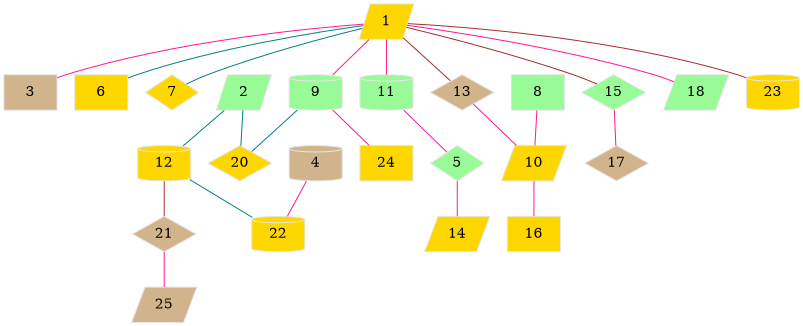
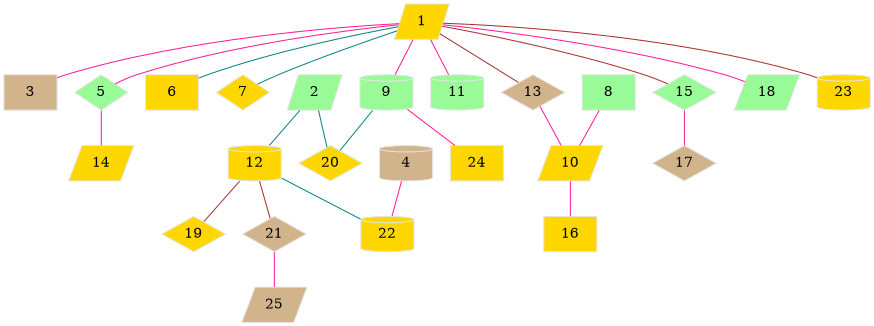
edge "11" -- "5": now "1" -- "5"
node "19": added
